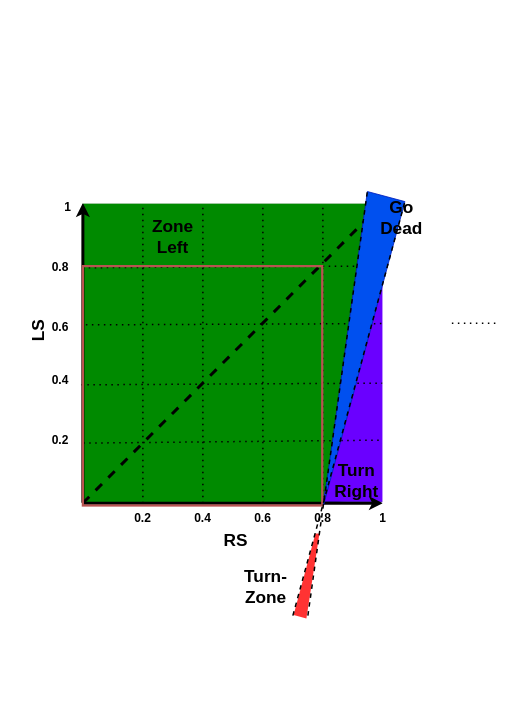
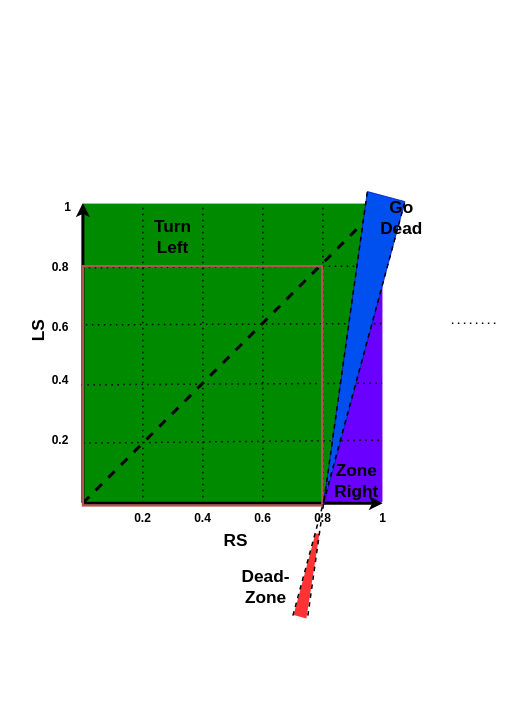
node "Zone Left": label "Zone Left" -> "Turn Left"
node "Turn Right": label "Turn Right" -> "Zone Right"
node "Turn-Zone": label "Turn-Zone" -> "Dead-Zone"
